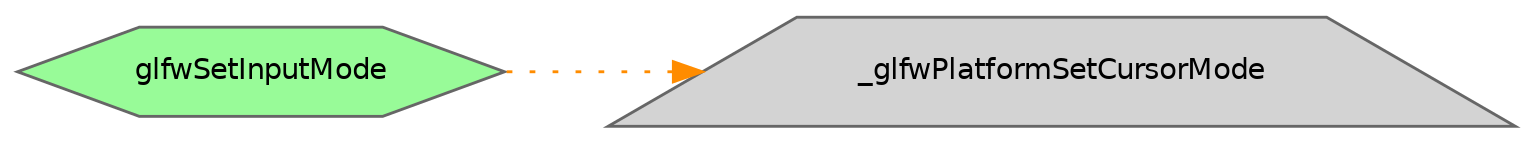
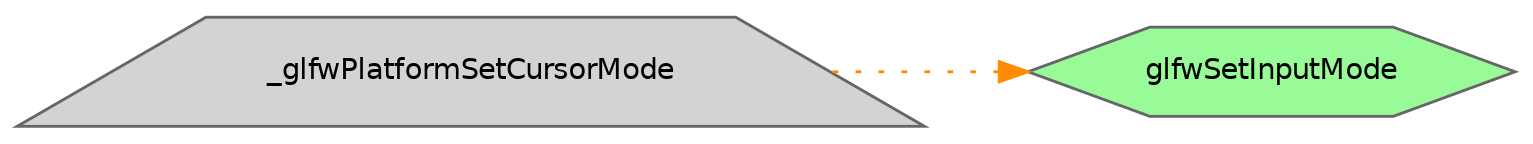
edge "glfwSetInputMode" -> "_glfwPlatformSetCursorMode": reversed
